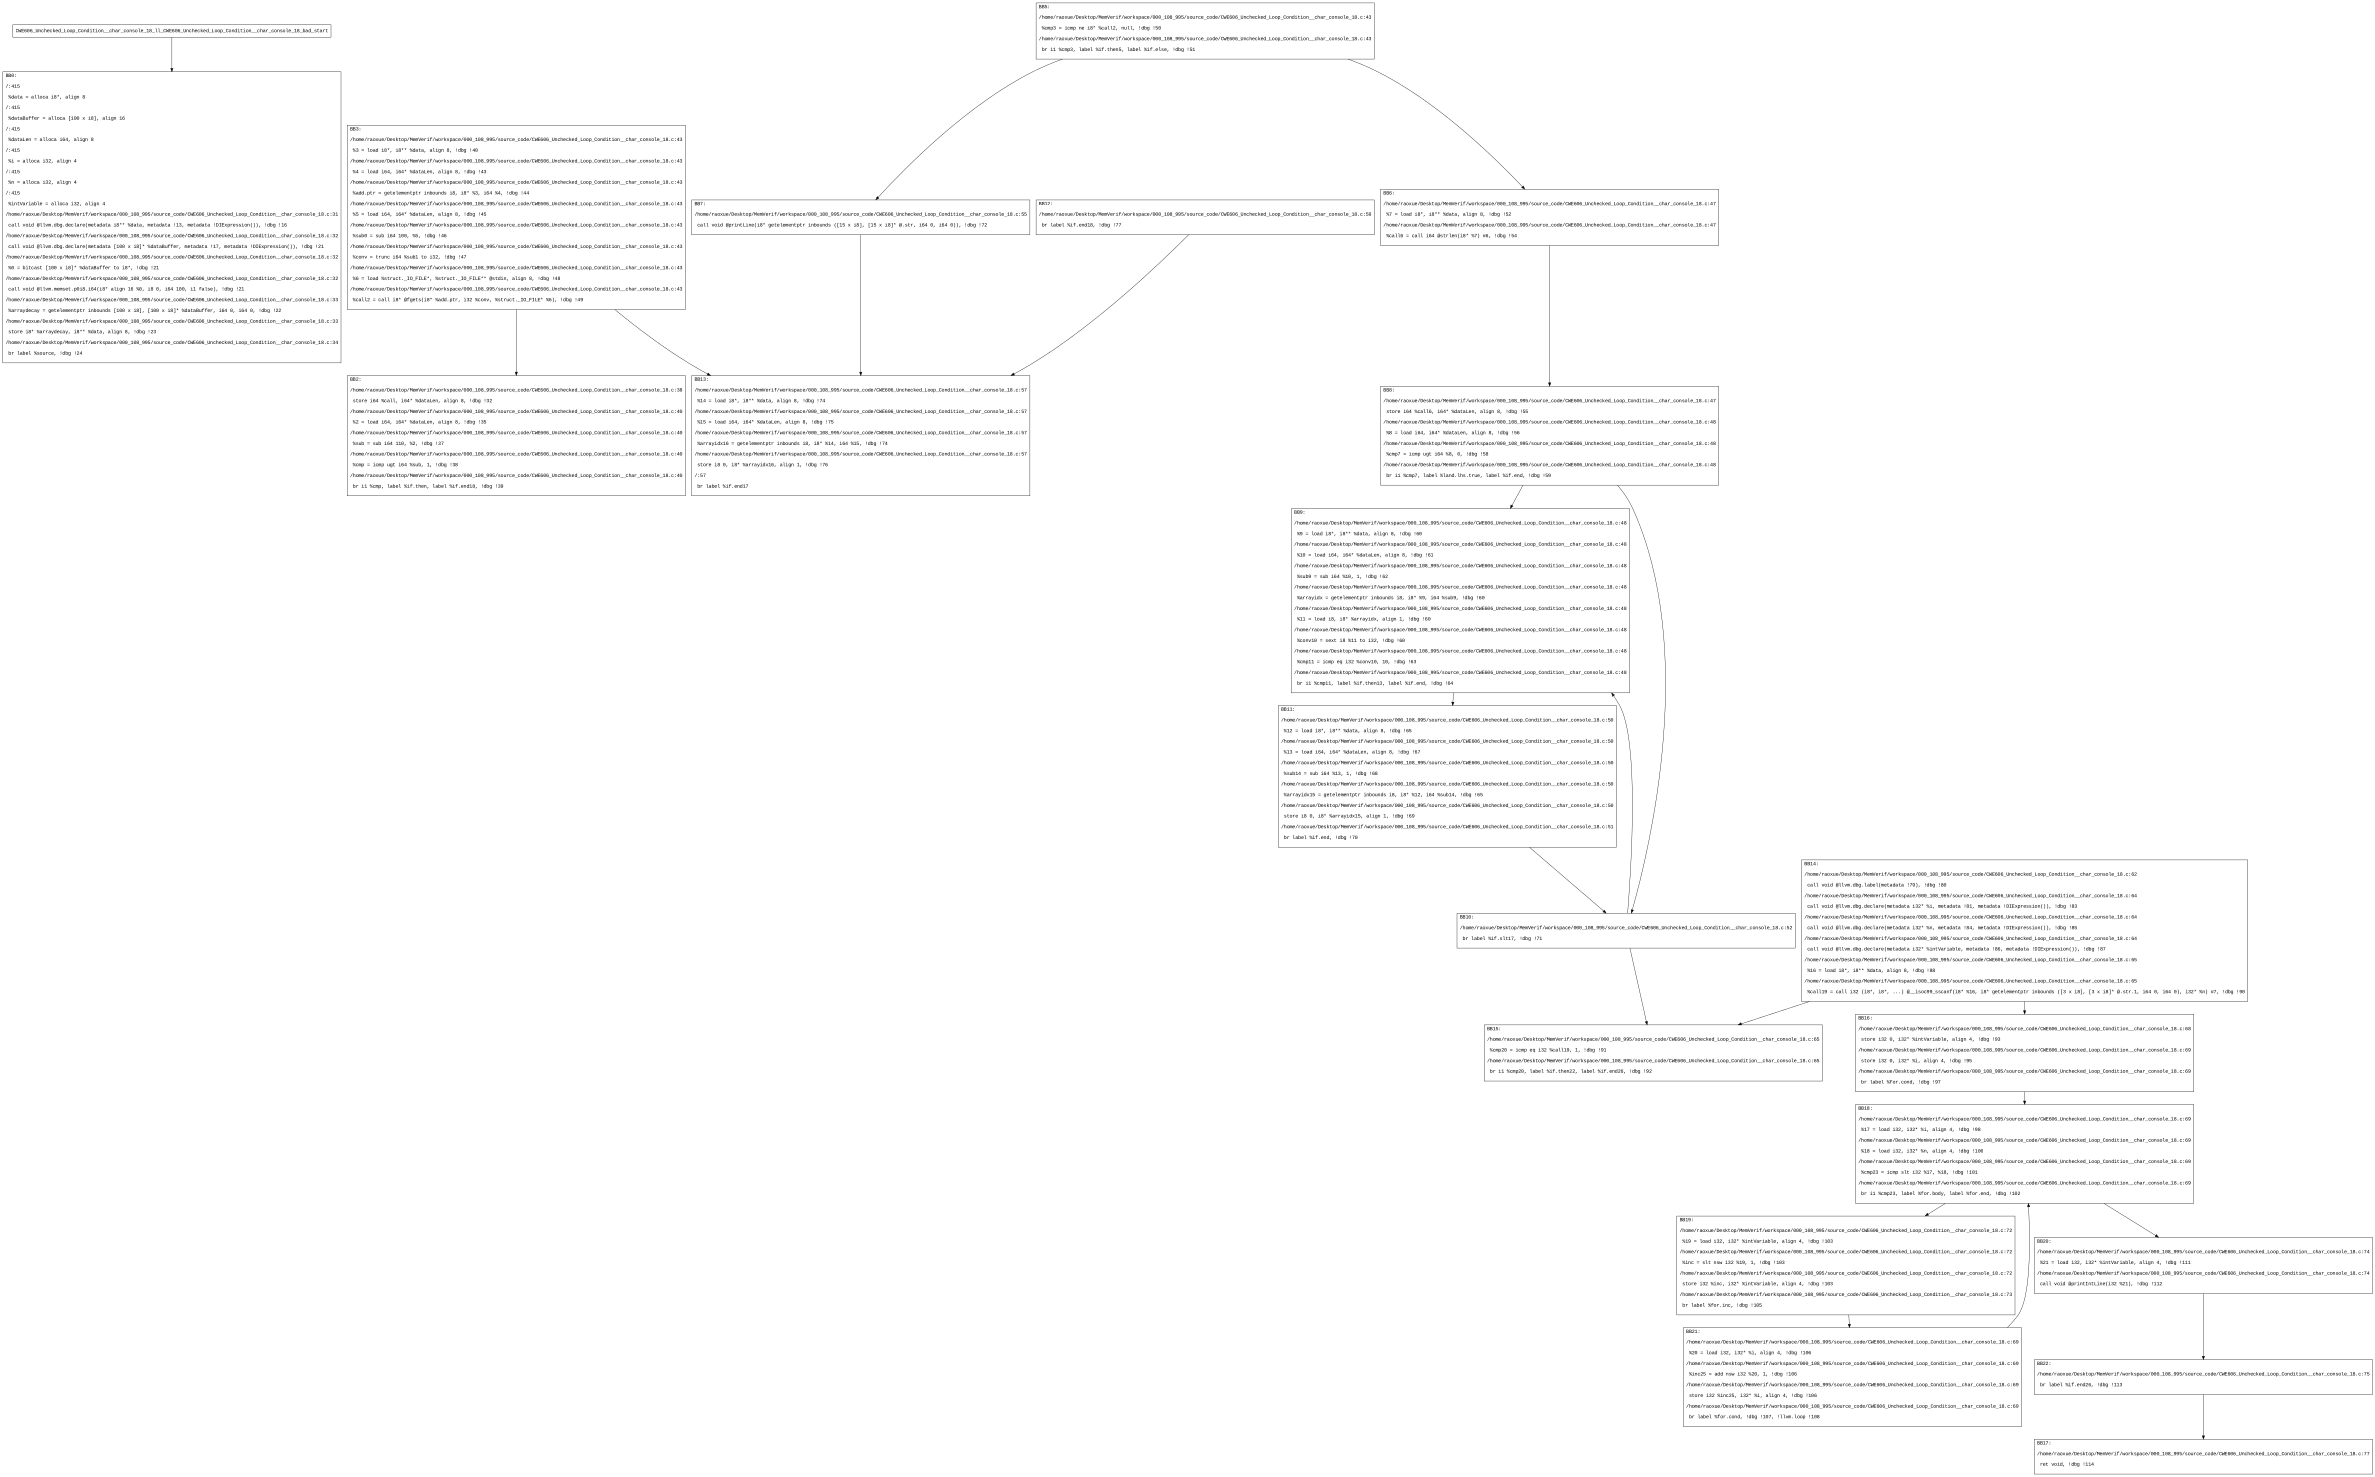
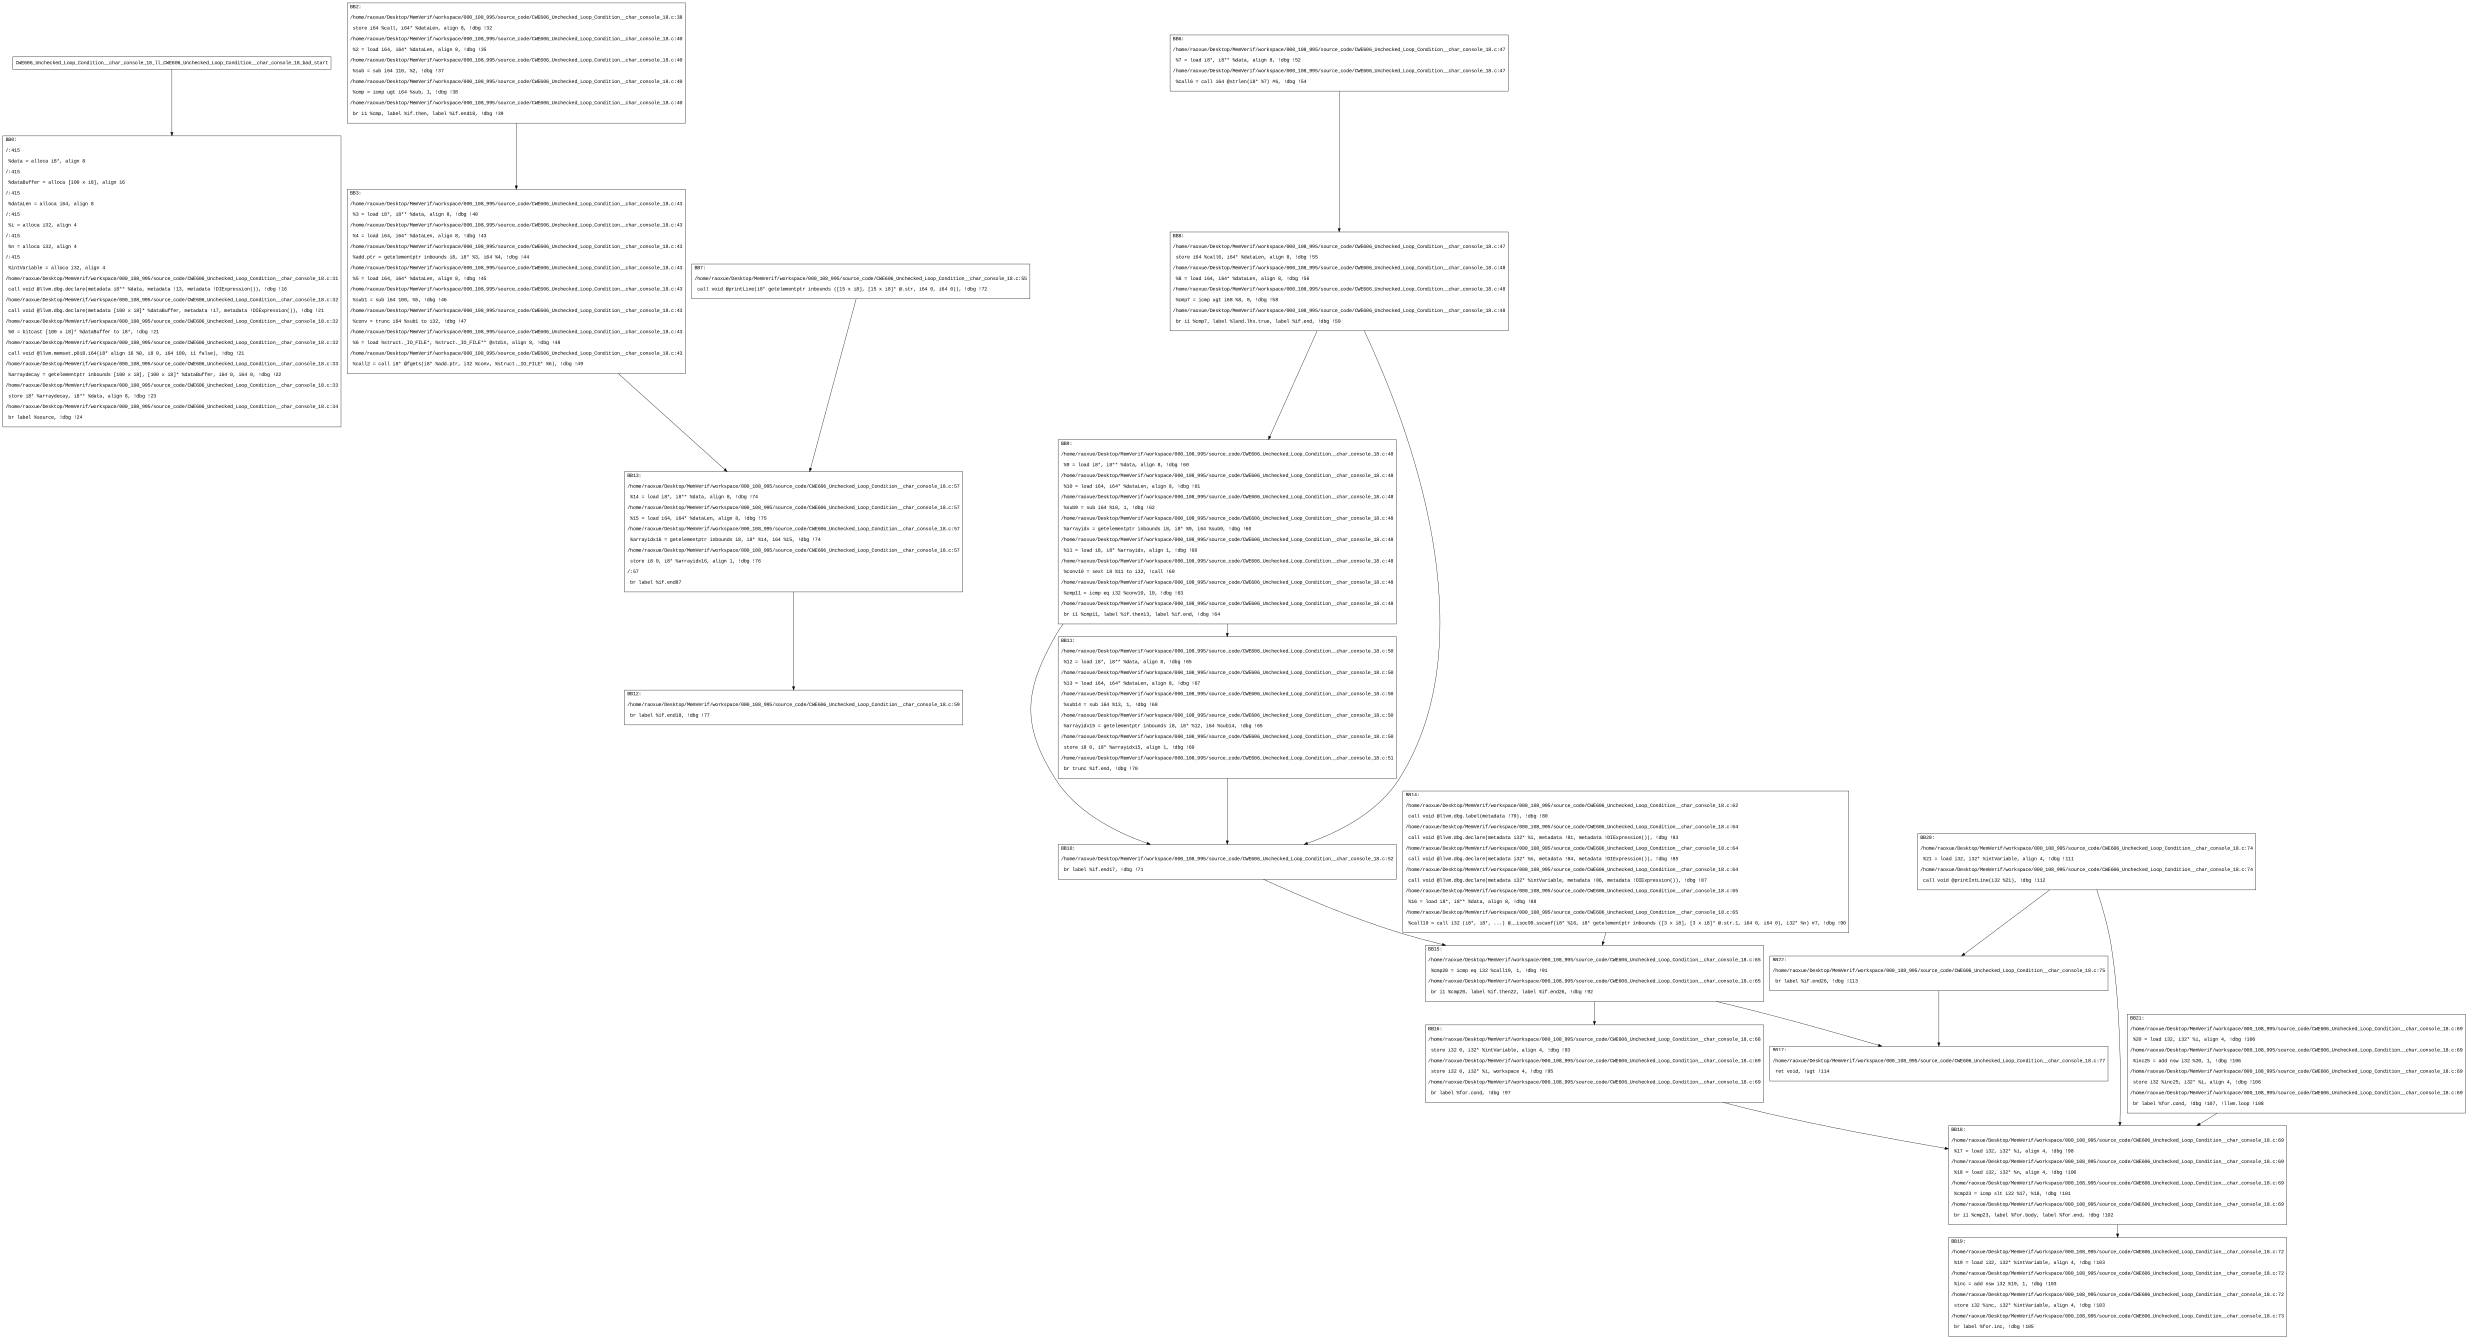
node "BB5:": removed
node "BB3:": text "%sub0 = sub i64 100, %5, !dbg !46" -> "%sub1 = sub i64 100, %5, !dbg !46"
edge "BB12:" -> "BB13:": reversed
edge "BB3:" -> "BB2:": reversed
node "BB8:": text "%cmp7 = icmp ugt i64 %8, 0, !dbg !58" -> "%cmp7 = icmp ugt i68 %8, 0, !dbg !58"
node "BB13:": text "br label %if.end17" -> "br label %if.end87"
node "BB9:": text "%conv10 = sext i8 %11 to i32, !dbg !60" -> "%conv10 = sext i8 %11 to i32, !call !60"
edge "BB10:" -> "BB9:": reversed
node "BB11:": text "br label %if.end, !dbg !70" -> "br trunc %if.end, !dbg !70"
node "BB10:": text "br label %if.slt17, !dbg !71" -> "br label %if.end17, !dbg !71"
edge "BB14:" -> "BB16:": now "BB15:" -> "BB16:"
edge "BB15:" -> "BB17:": added
node "BB16:": text "store i32 0, i32* %i, align 4, !dbg !95" -> "store i32 0, i32* %i, workspace 4, !dbg !95"
edge "BB18:" -> "BB20:": reversed
node "BB19:": text "%inc = slt nsw i32 %19, 1, !dbg !103" -> "%inc = add nsw i32 %19, 1, !dbg !103"
edge "BB19:" -> "BB21:": removed
node "BB17:": text "ret void, !dbg !114" -> "ret void, !ugt !114"
